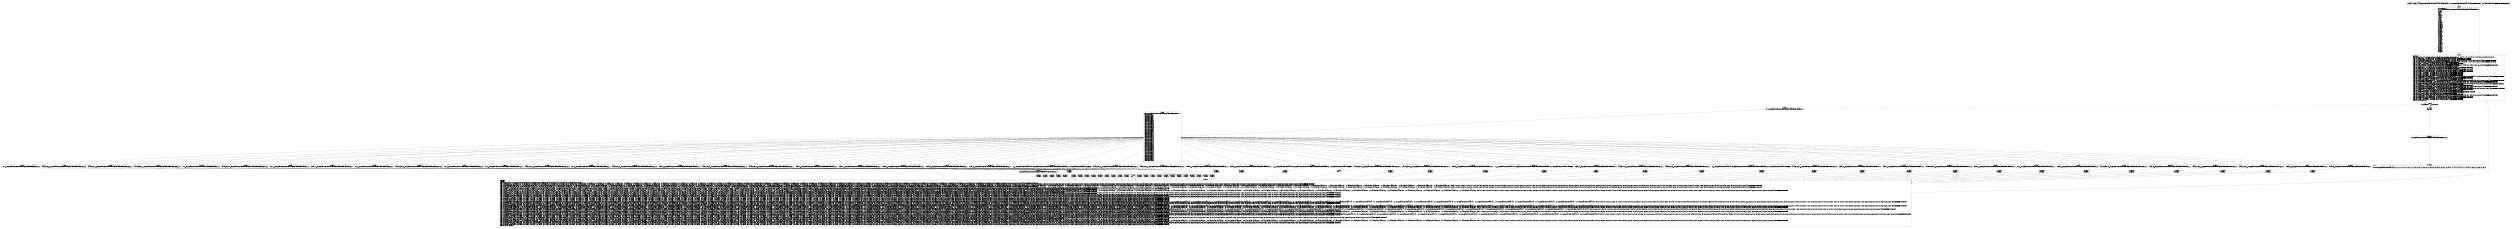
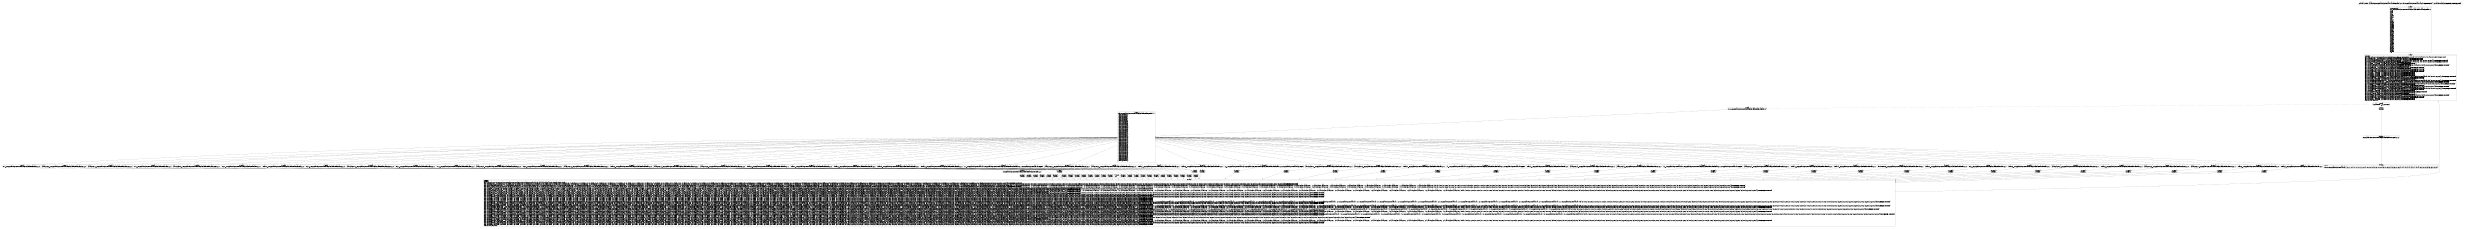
node "9: 0x0090": removed
node "92: 0x0064": text "DONT" -> "SYNTHETIC"
